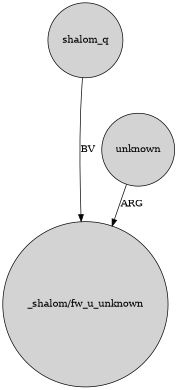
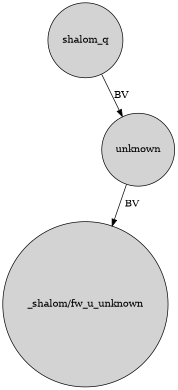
edge "shalom_q" -> "_shalom/fw_u_unknown": now "shalom_q" -> "unknown"
edge "unknown" -> "_shalom/fw_u_unknown": label "ARG" -> "BV"
